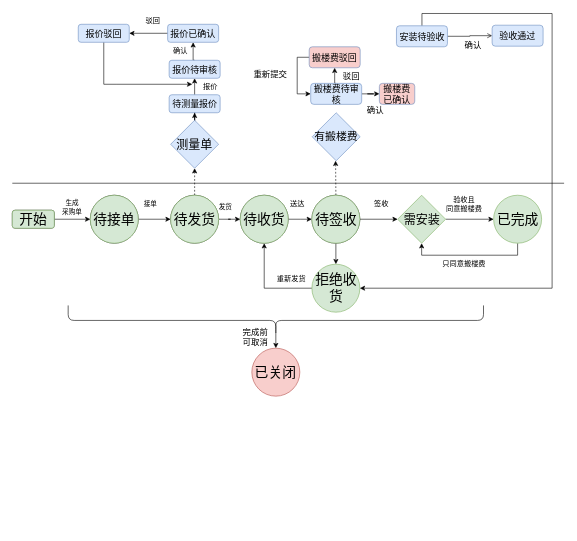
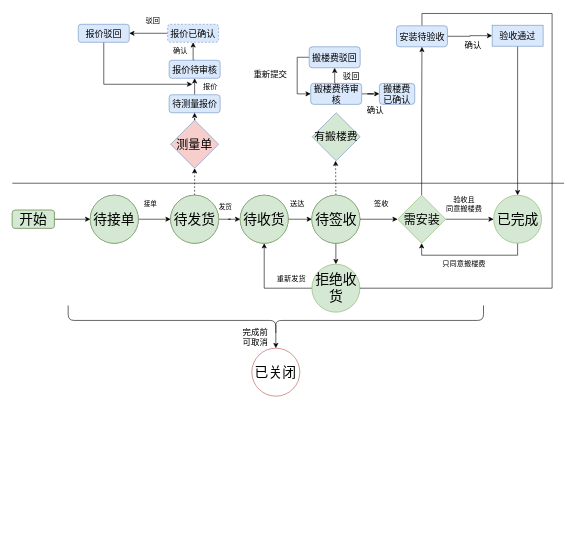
node "报价已确认": style solid -> dashed
edge "安装待验收" -> "验收通过": arrowhead open -> classic
node "验收通过": shape rounded rectangle -> rectangle
node "搬楼费驳回": fillcolor #f8cecc -> #dae8fc
node "搬楼费已确认": fillcolor #f8cecc -> #dae8fc
edge "测量单" -> "待测量报价": style solid -> dashed
edge "验收通过" -> "已完成": added
node "有搬楼费": fillcolor #dae8fc -> #d5e8d4
node "测量单": fillcolor #dae8fc -> #f8cecc
edge "需安装" -> "安装待验收": added
node "生成 采购单": removed
edge "安装待验收" -> "拒绝收货": arrowhead classic -> none
node "已关闭": fillcolor #f8cecc -> #ffffff
